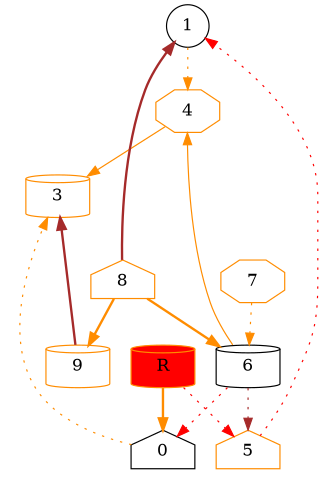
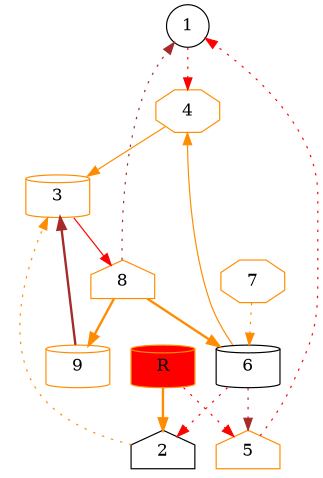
edge "1" -> "4": color darkorange -> red
edge "8" -> "1": style bold -> dotted
edge "3" -> "8": added
node "0": label "0" -> "2"
